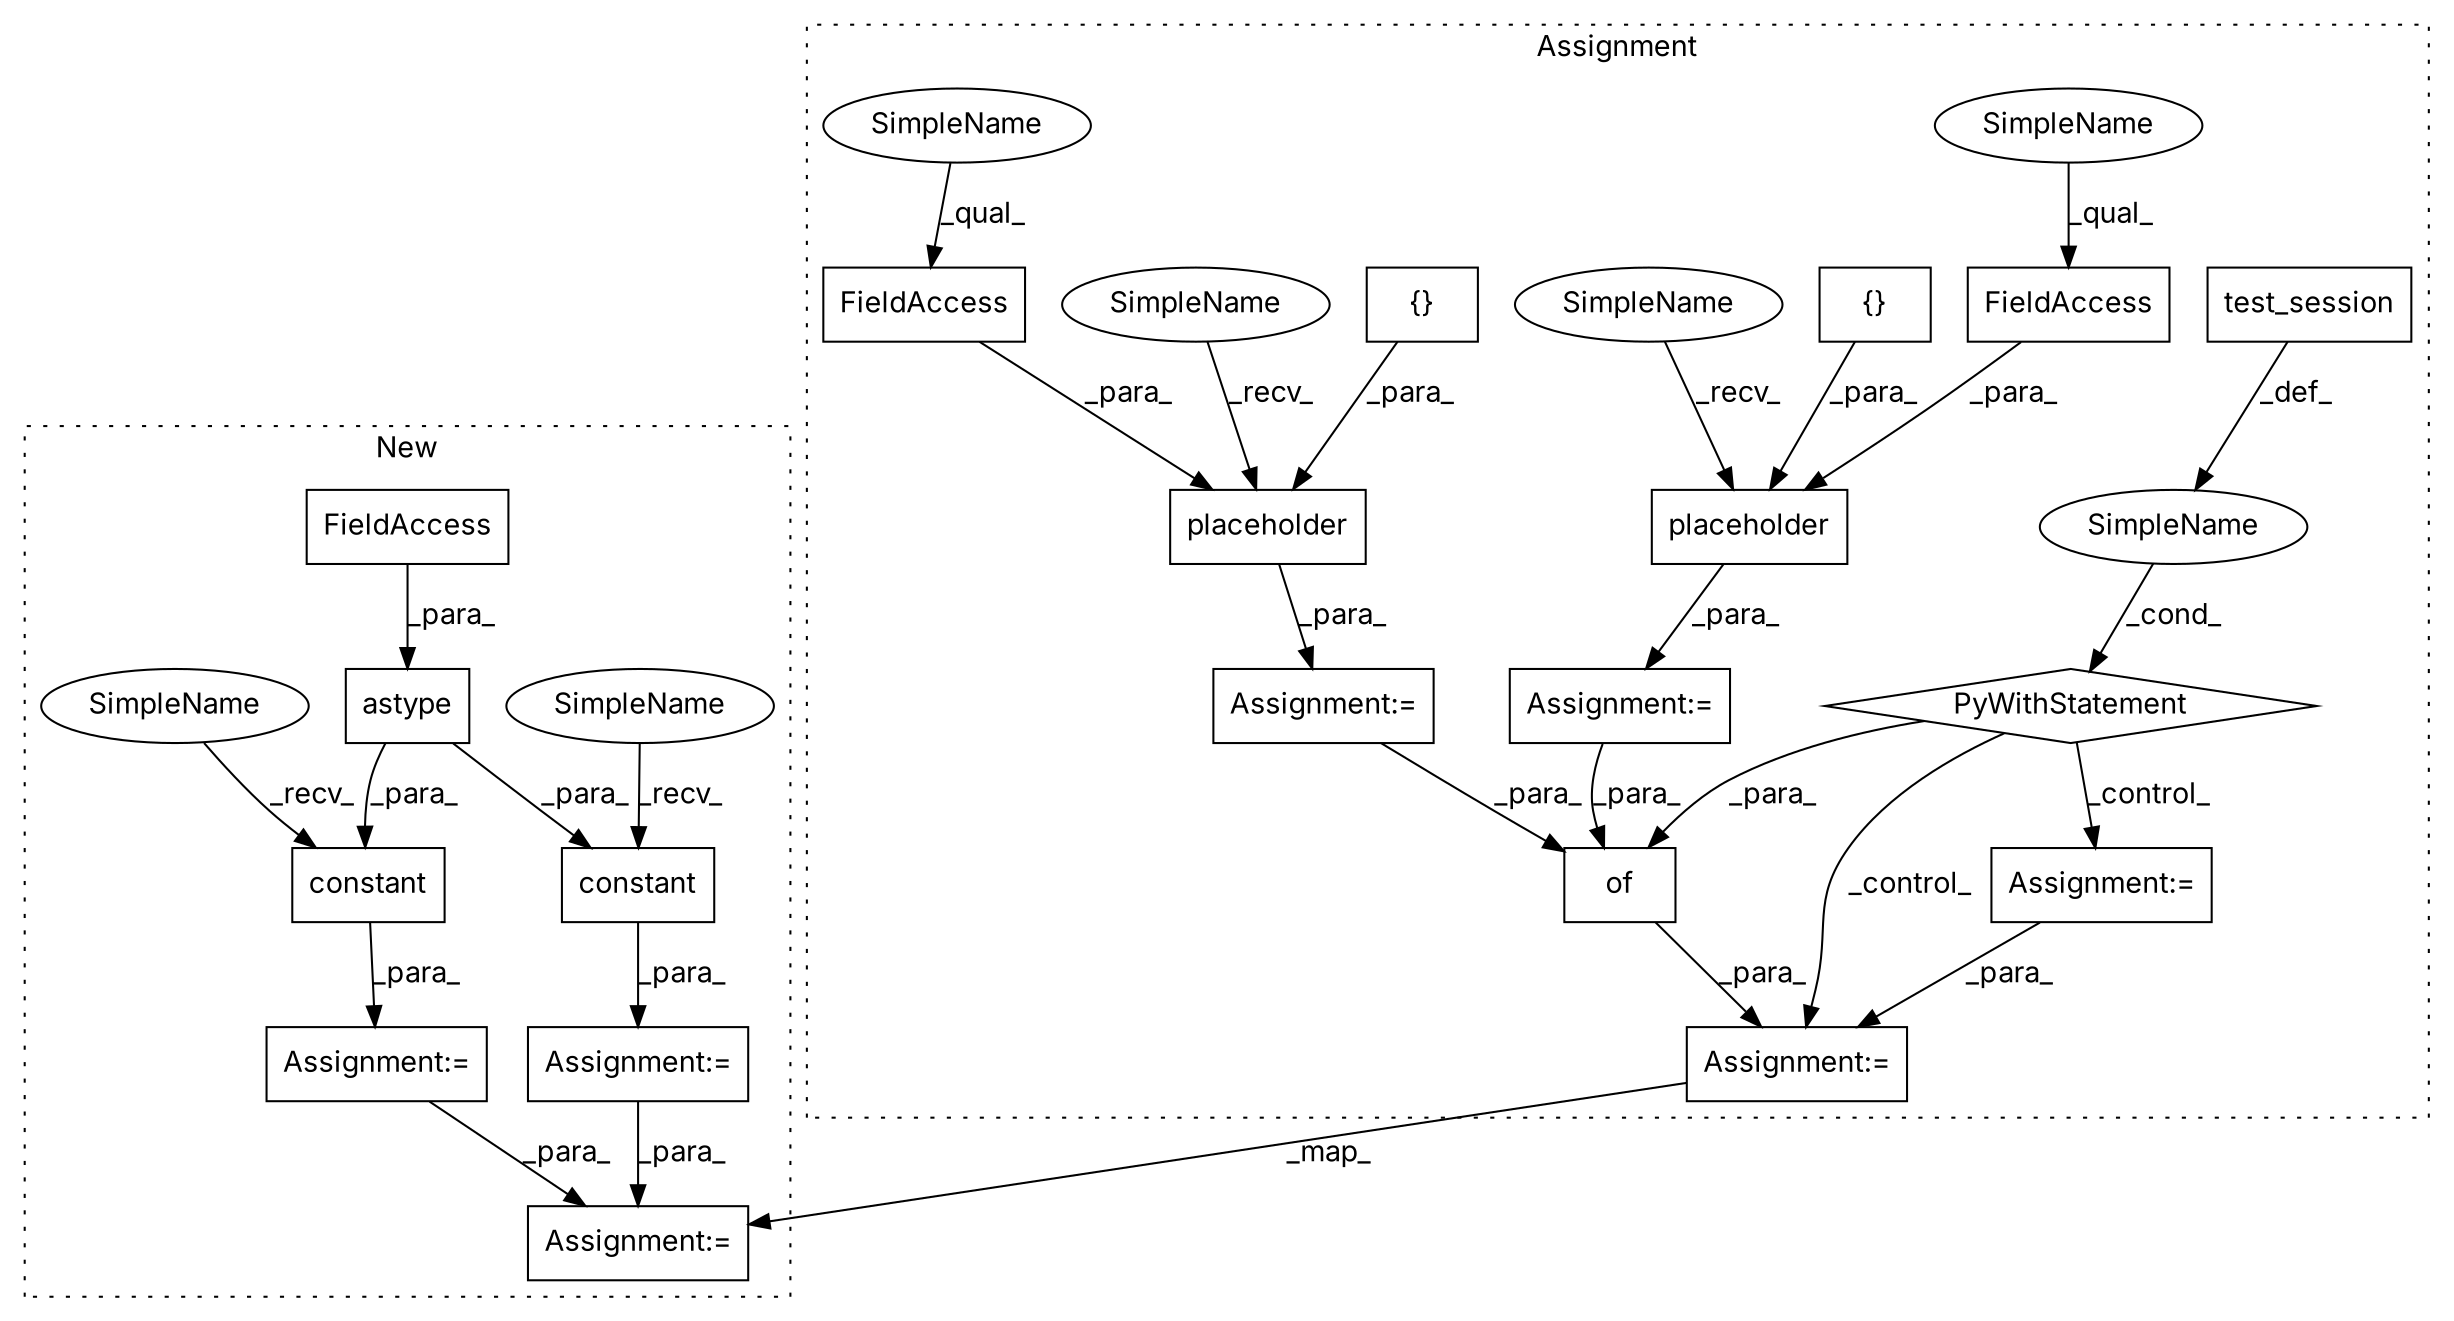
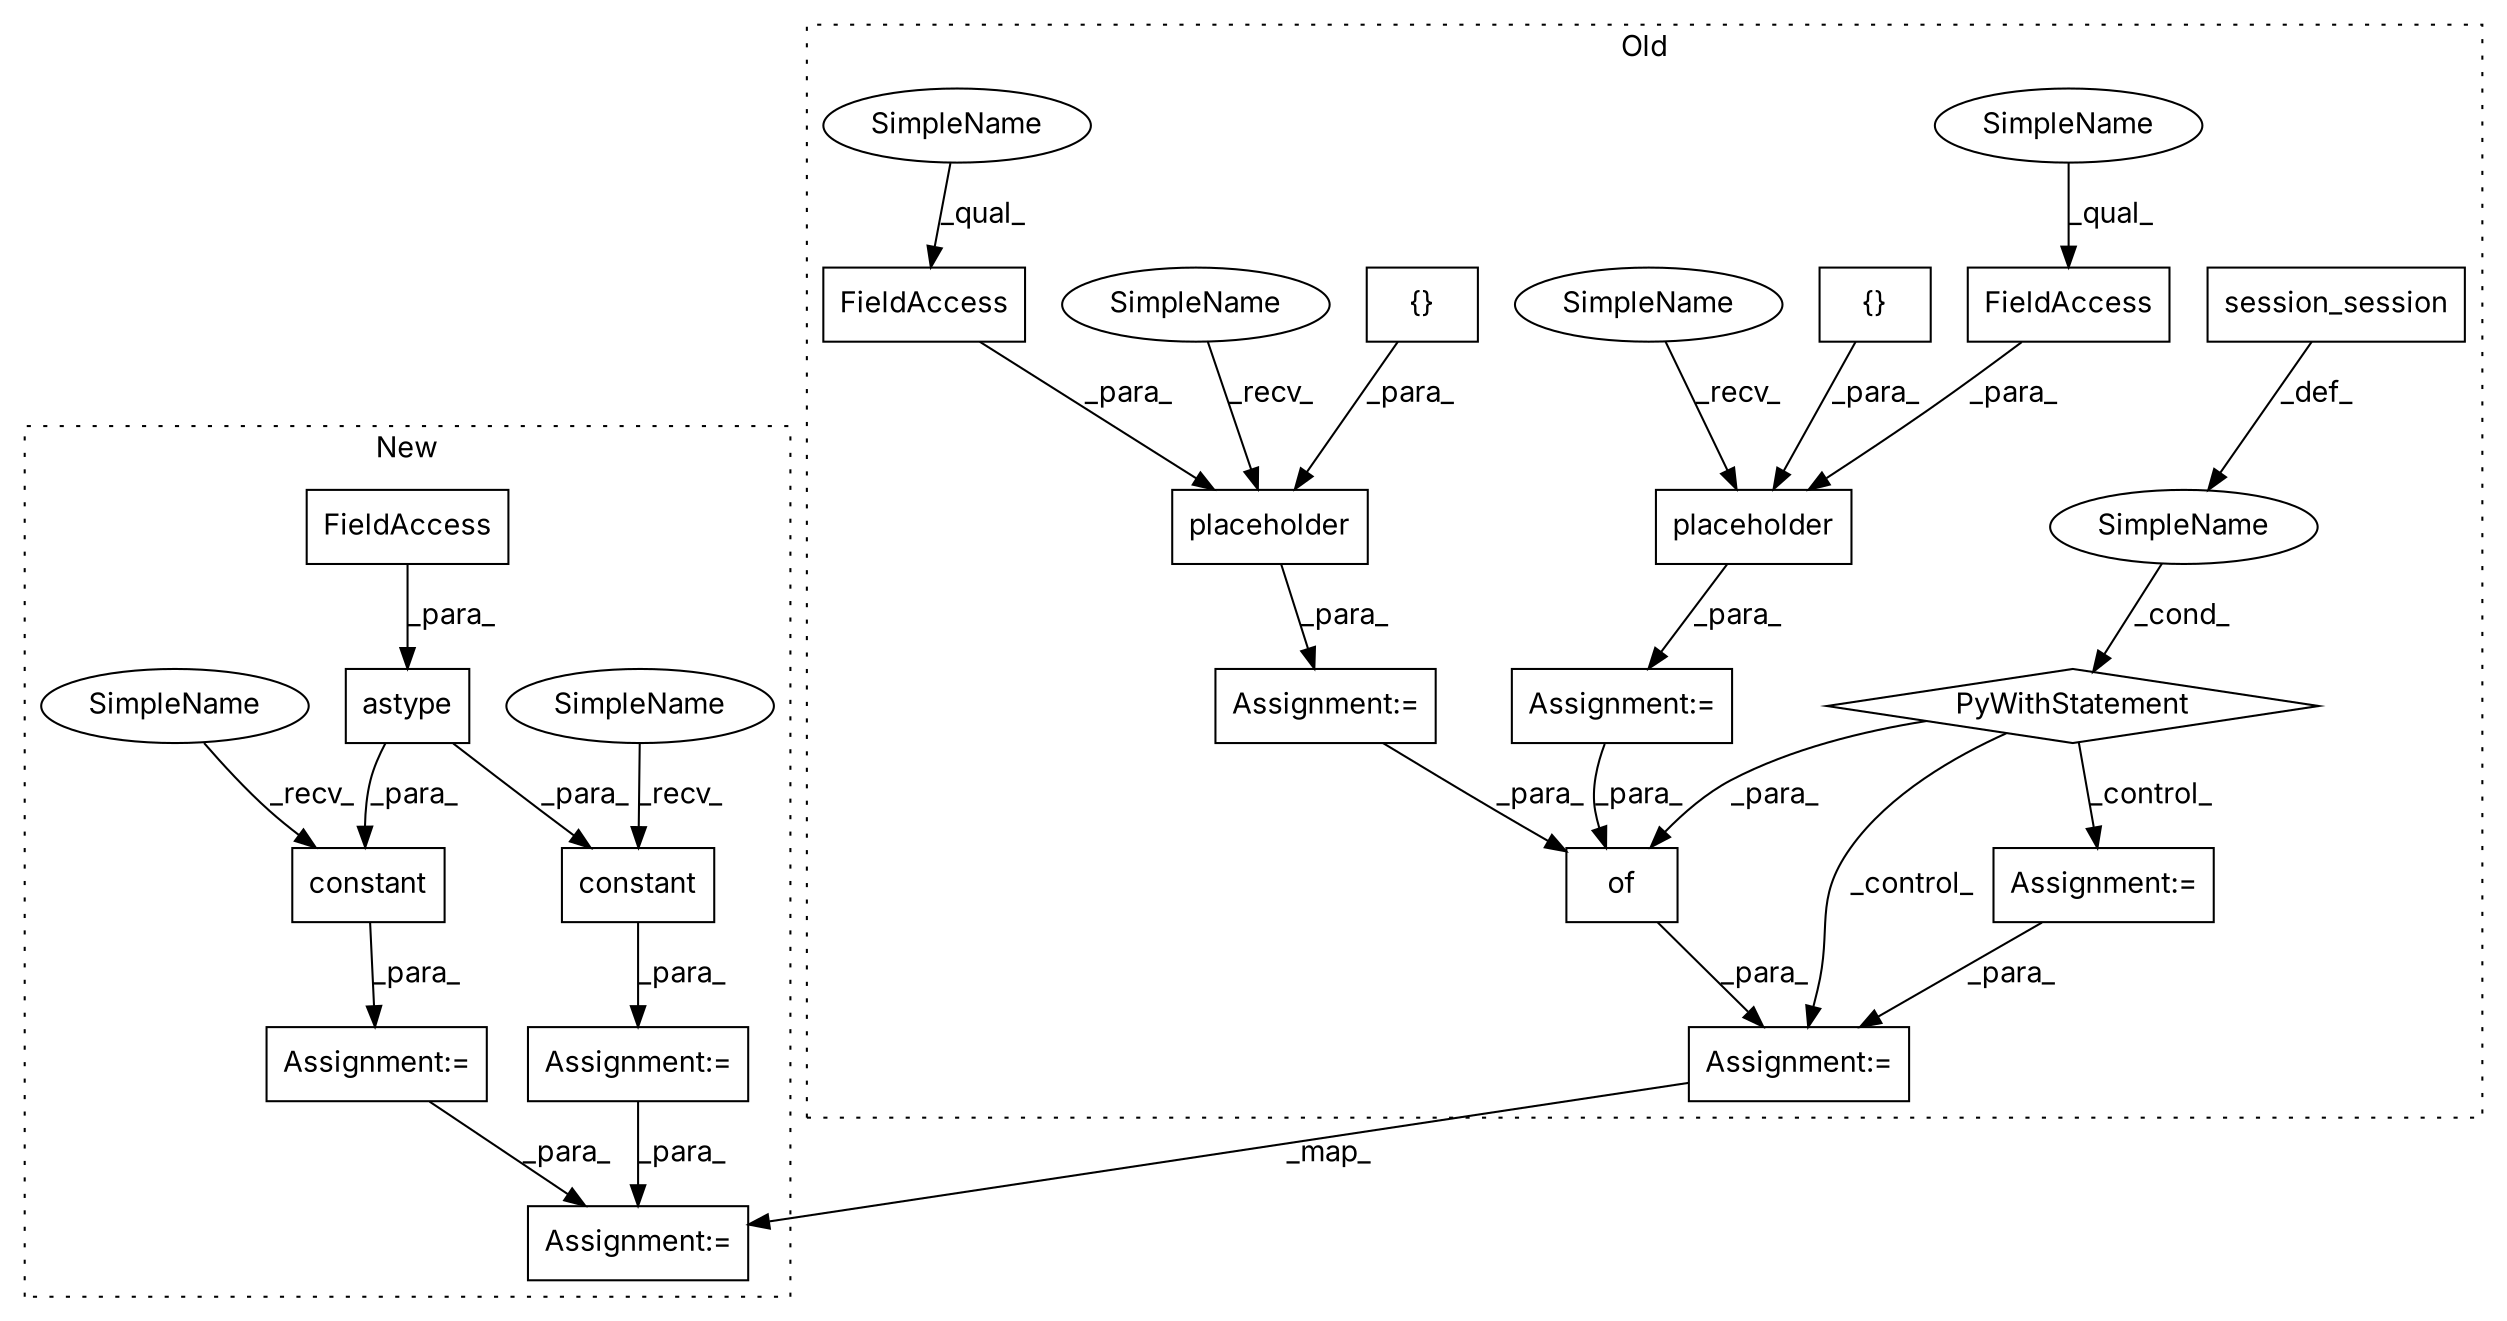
cluster "Assignment": label "Assignment" -> "Old"
node "test_session": label "test_session" -> "session_session"
